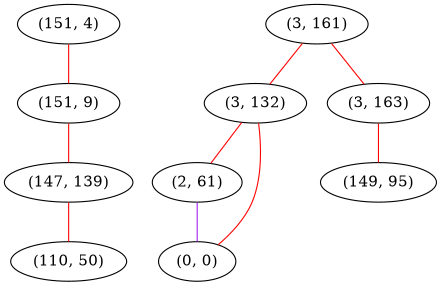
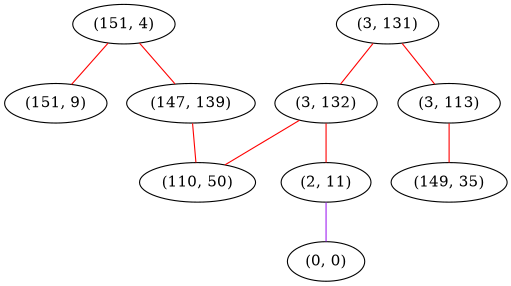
node "(3, 161)": label "(3, 161)" -> "(3, 131)"
node "(3, 163)": label "(3, 163)" -> "(3, 113)"
edge "(151, 9)" -- "(147, 139)": now "(151, 4)" -- "(147, 139)"
node "(2, 61)": label "(2, 61)" -> "(2, 11)"
node "(149, 95)": label "(149, 95)" -> "(149, 35)"
edge "(3, 132)" -- "(0, 0)": now "(3, 132)" -- "(110, 50)"
